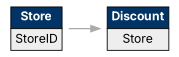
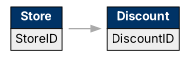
node "Discount": text "Store" -> "DiscountID"
